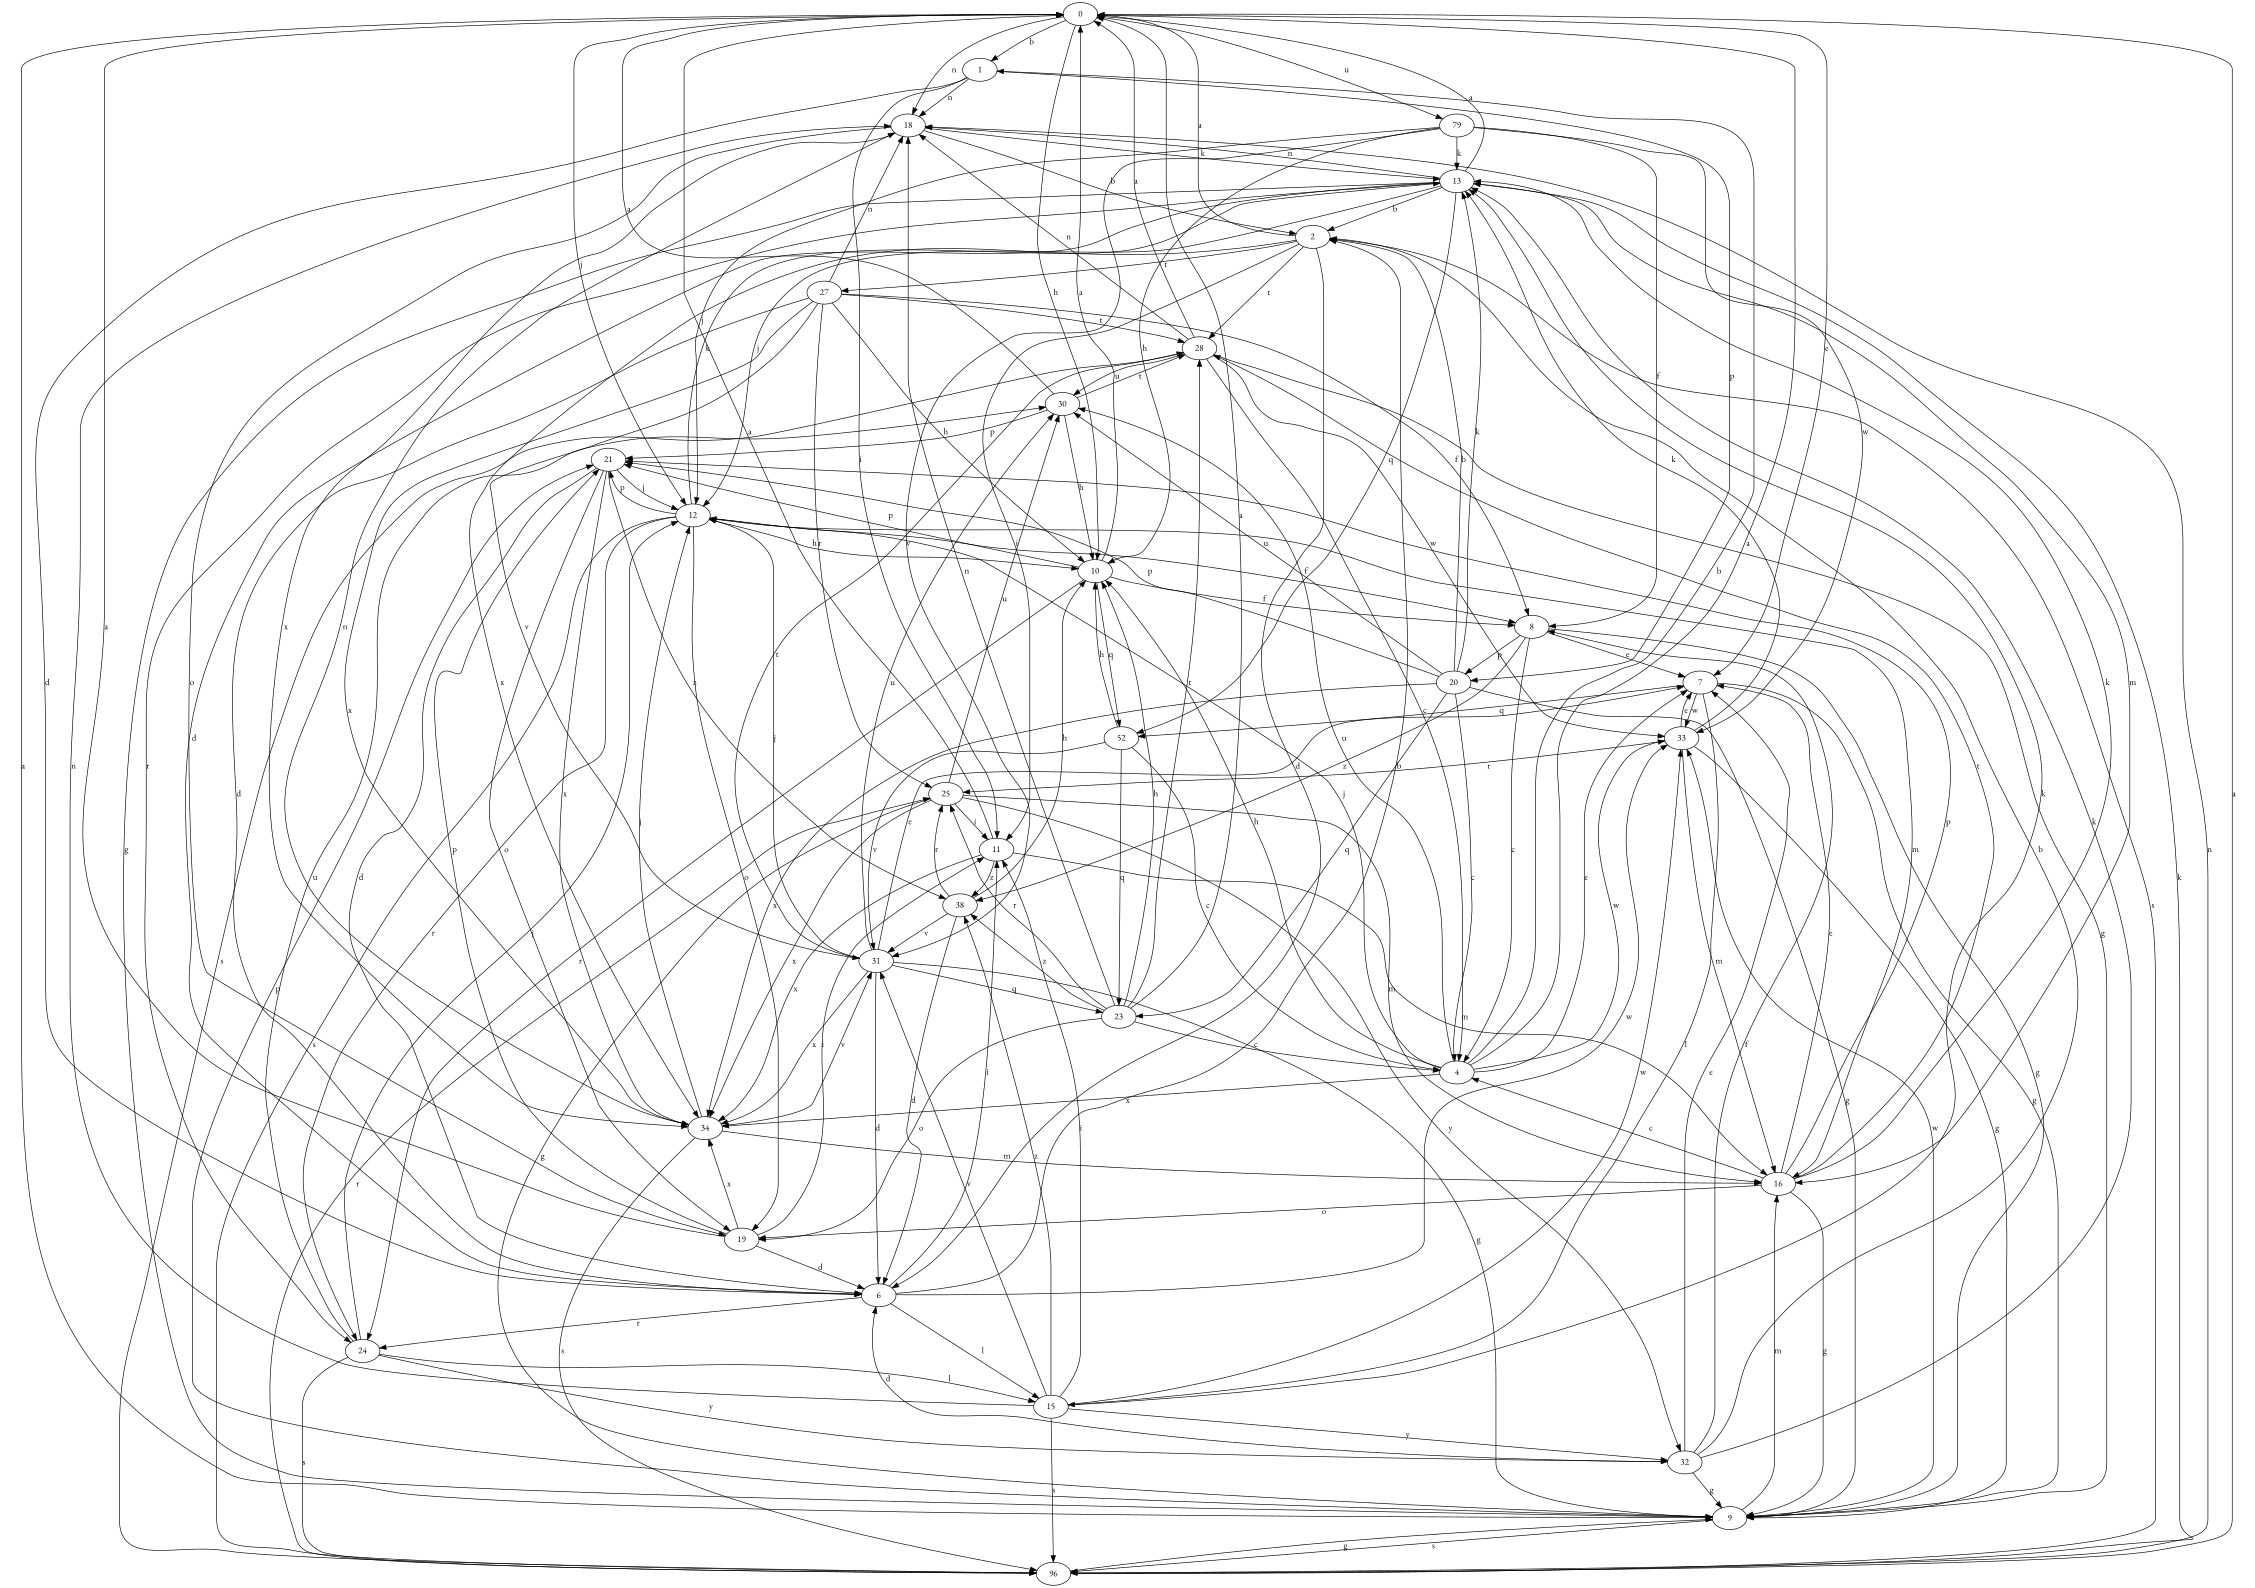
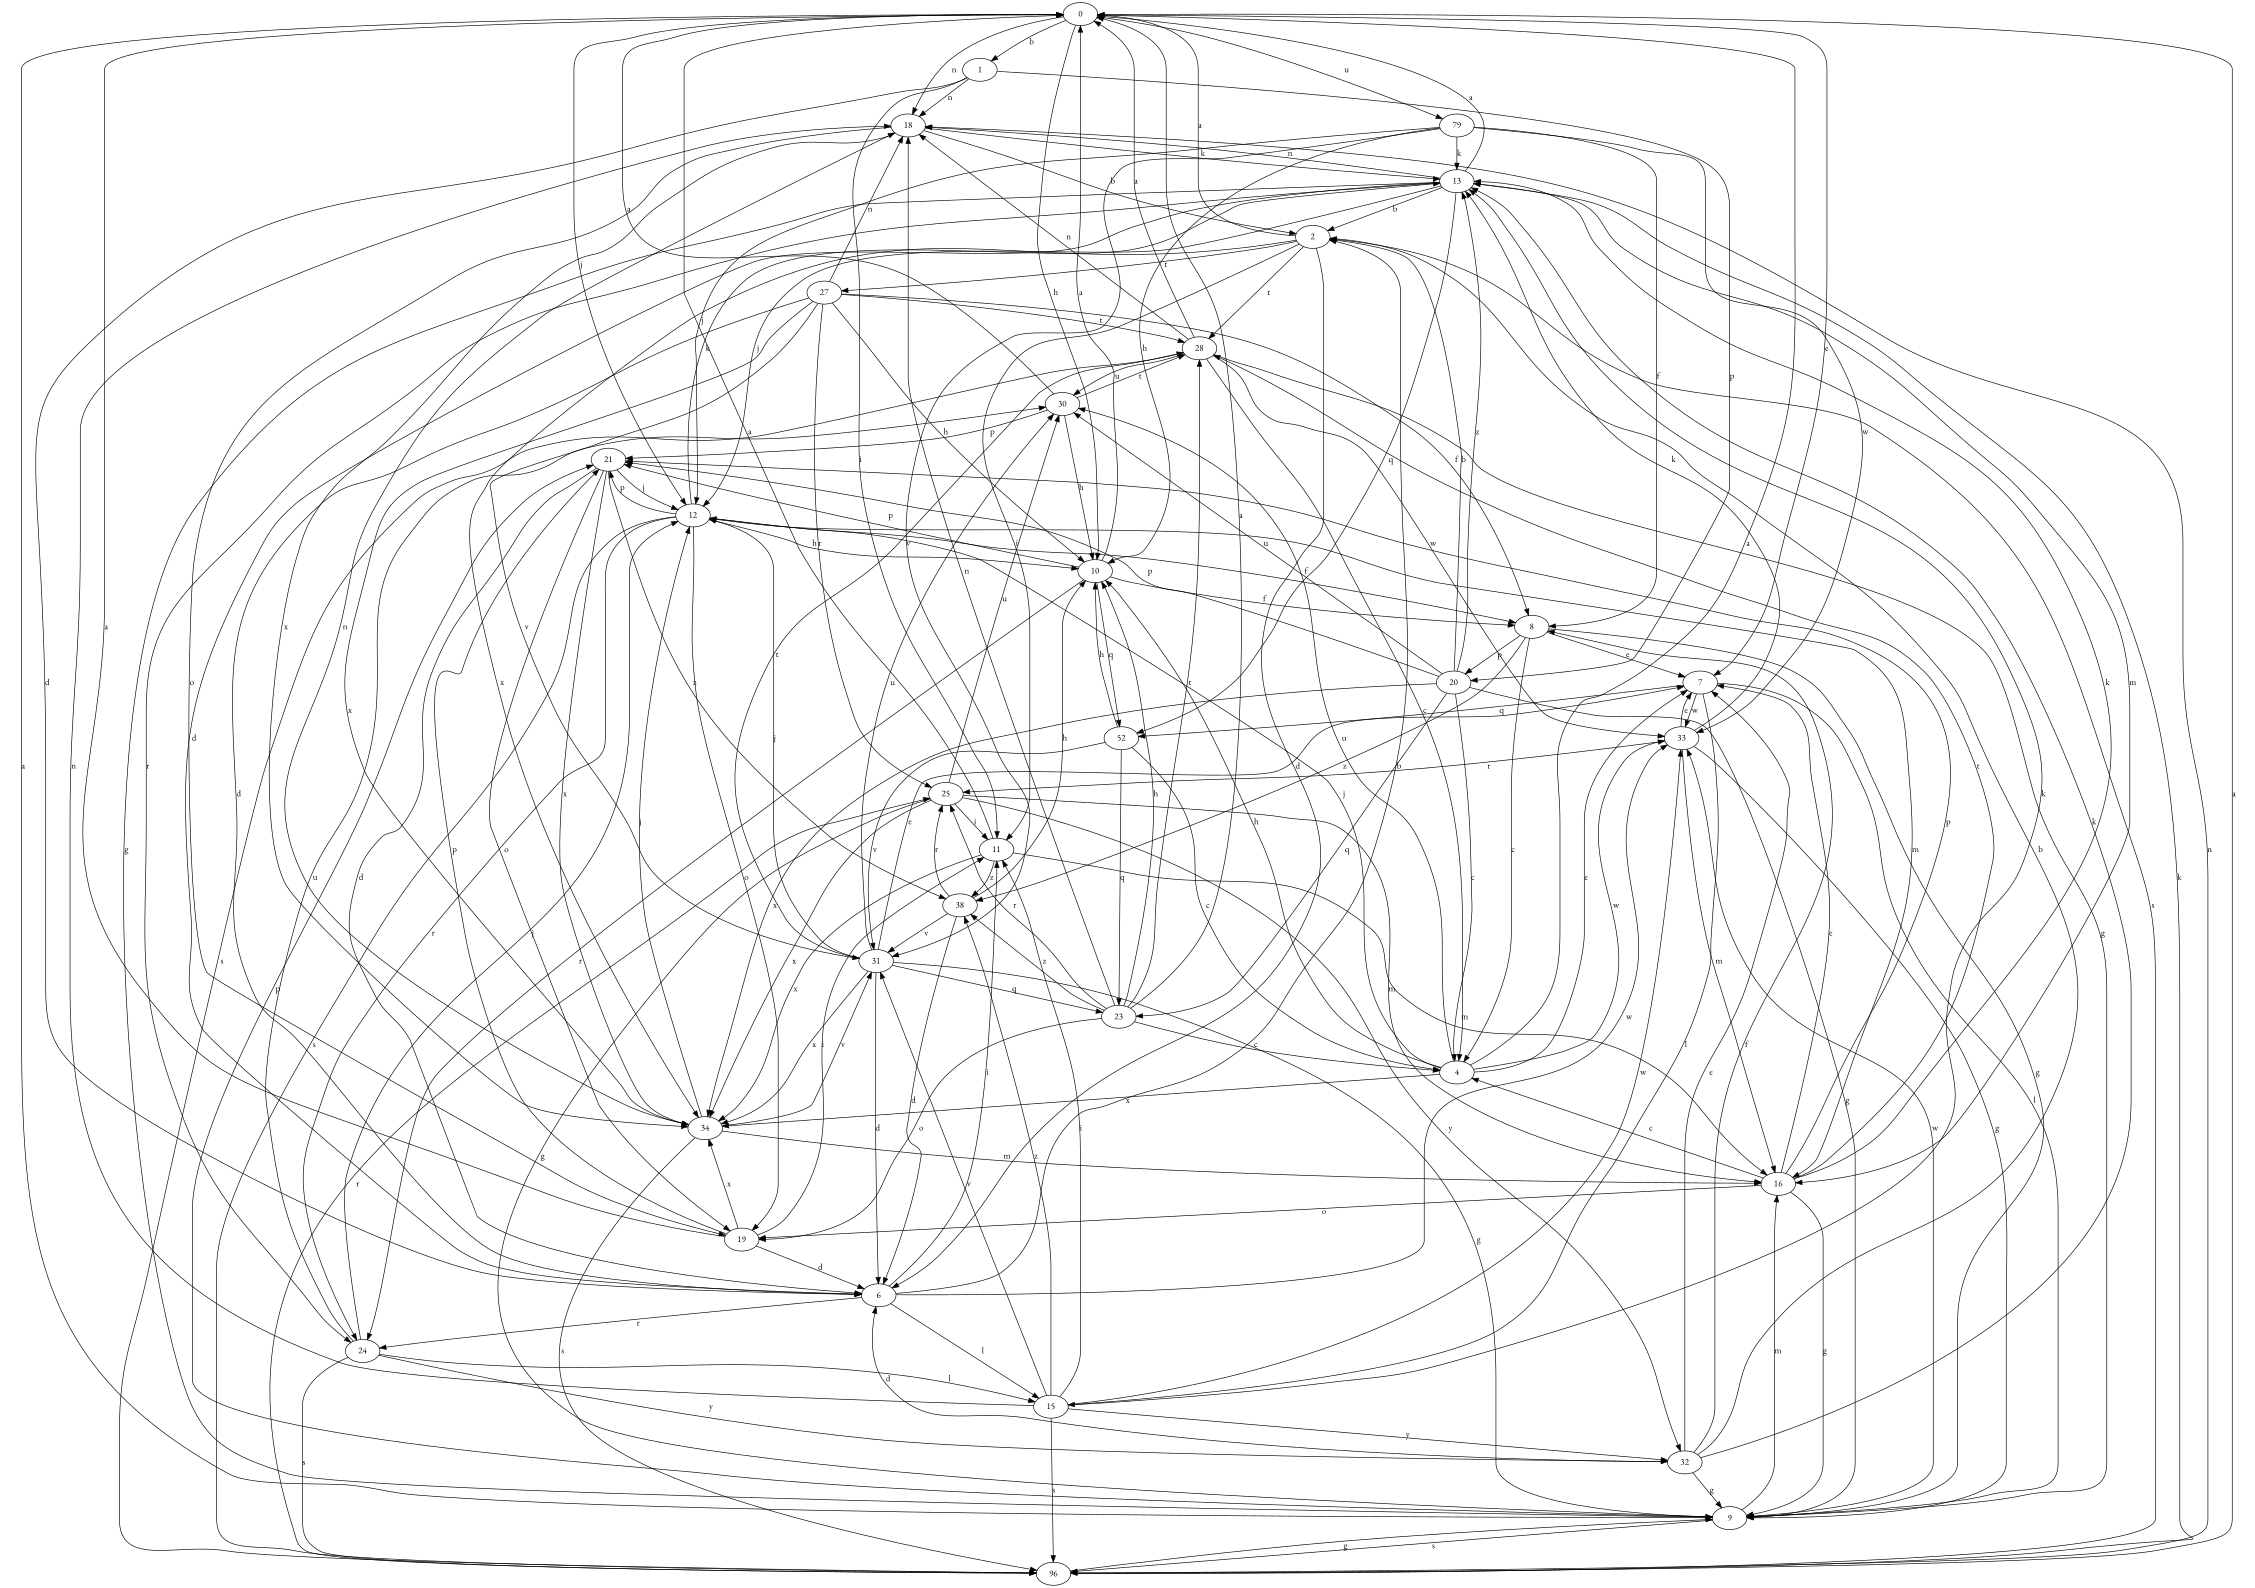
edge "4" -> "1": removed, label "b"
edge "20" -> "13": label "k" -> "z"
edge "7" -> "9": label "g" -> "l"
